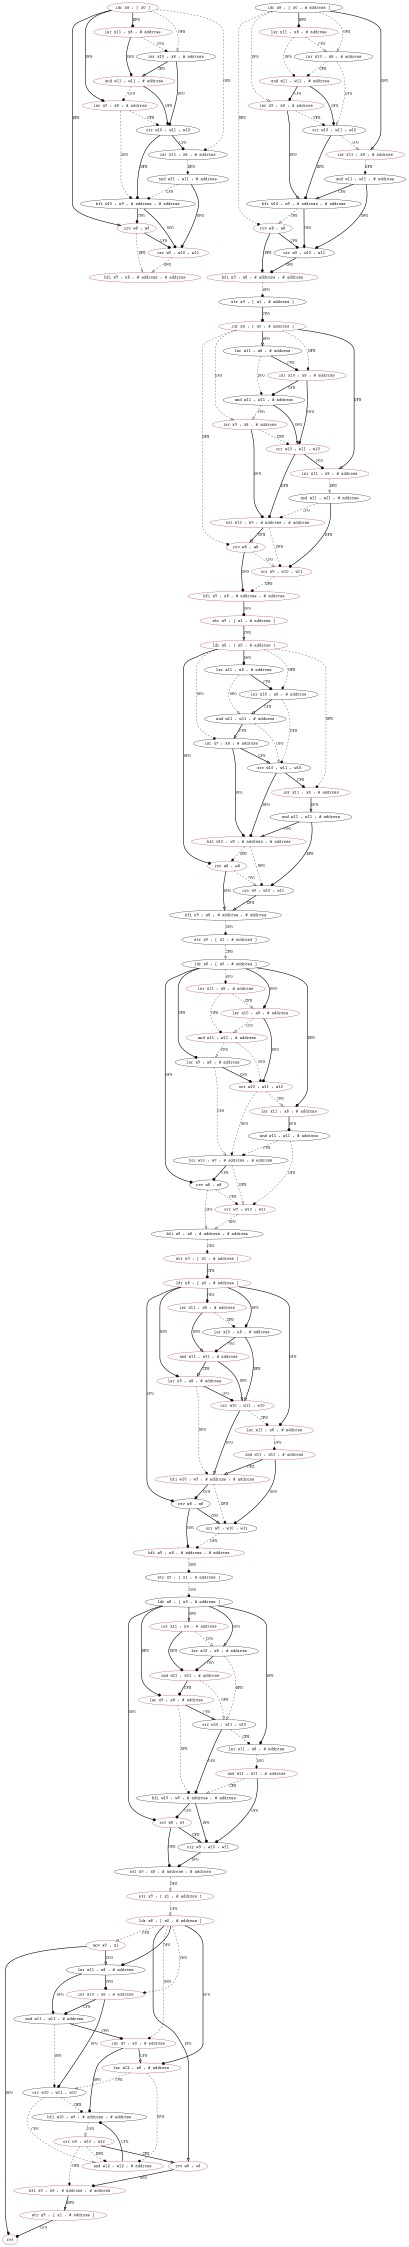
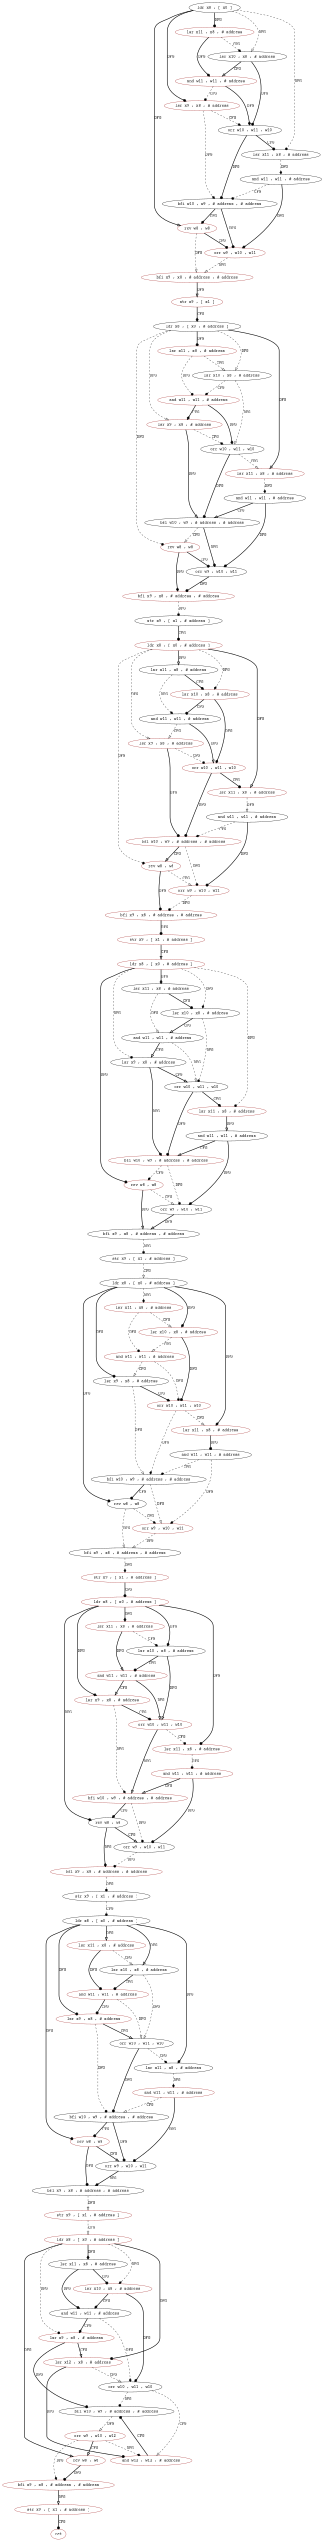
node "ldr x8 , [ x0 ]": color brown -> black
node "str x9 , [ x1 ]": added
node "mov x0 , x1": removed
edge "lsr x12 , x8 , # address" -> "and w12 , w12 , # address": style dashed -> bold
